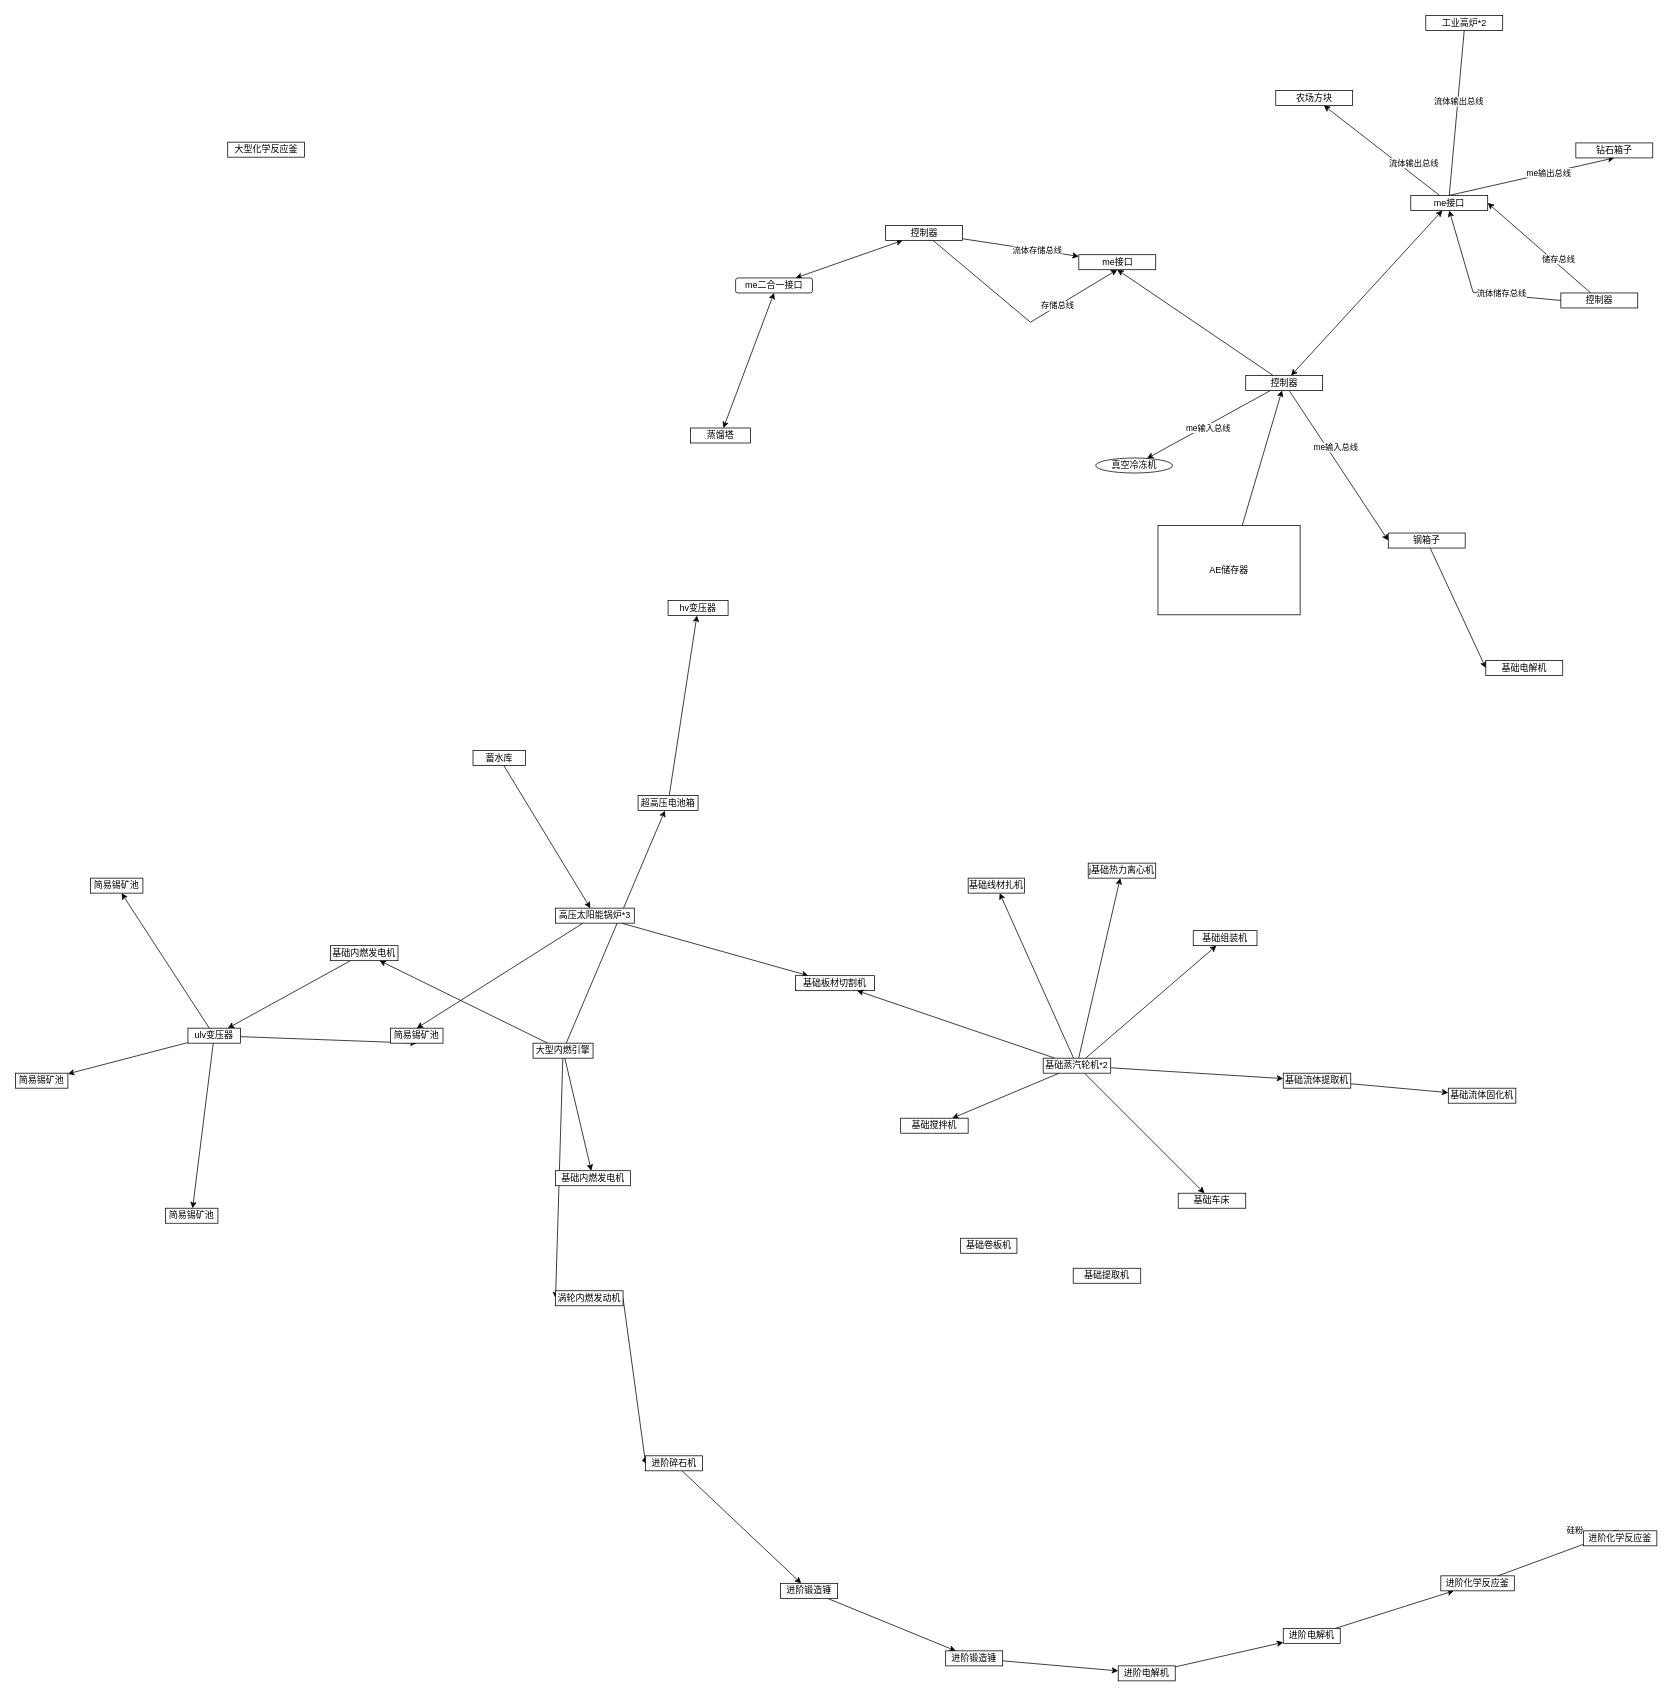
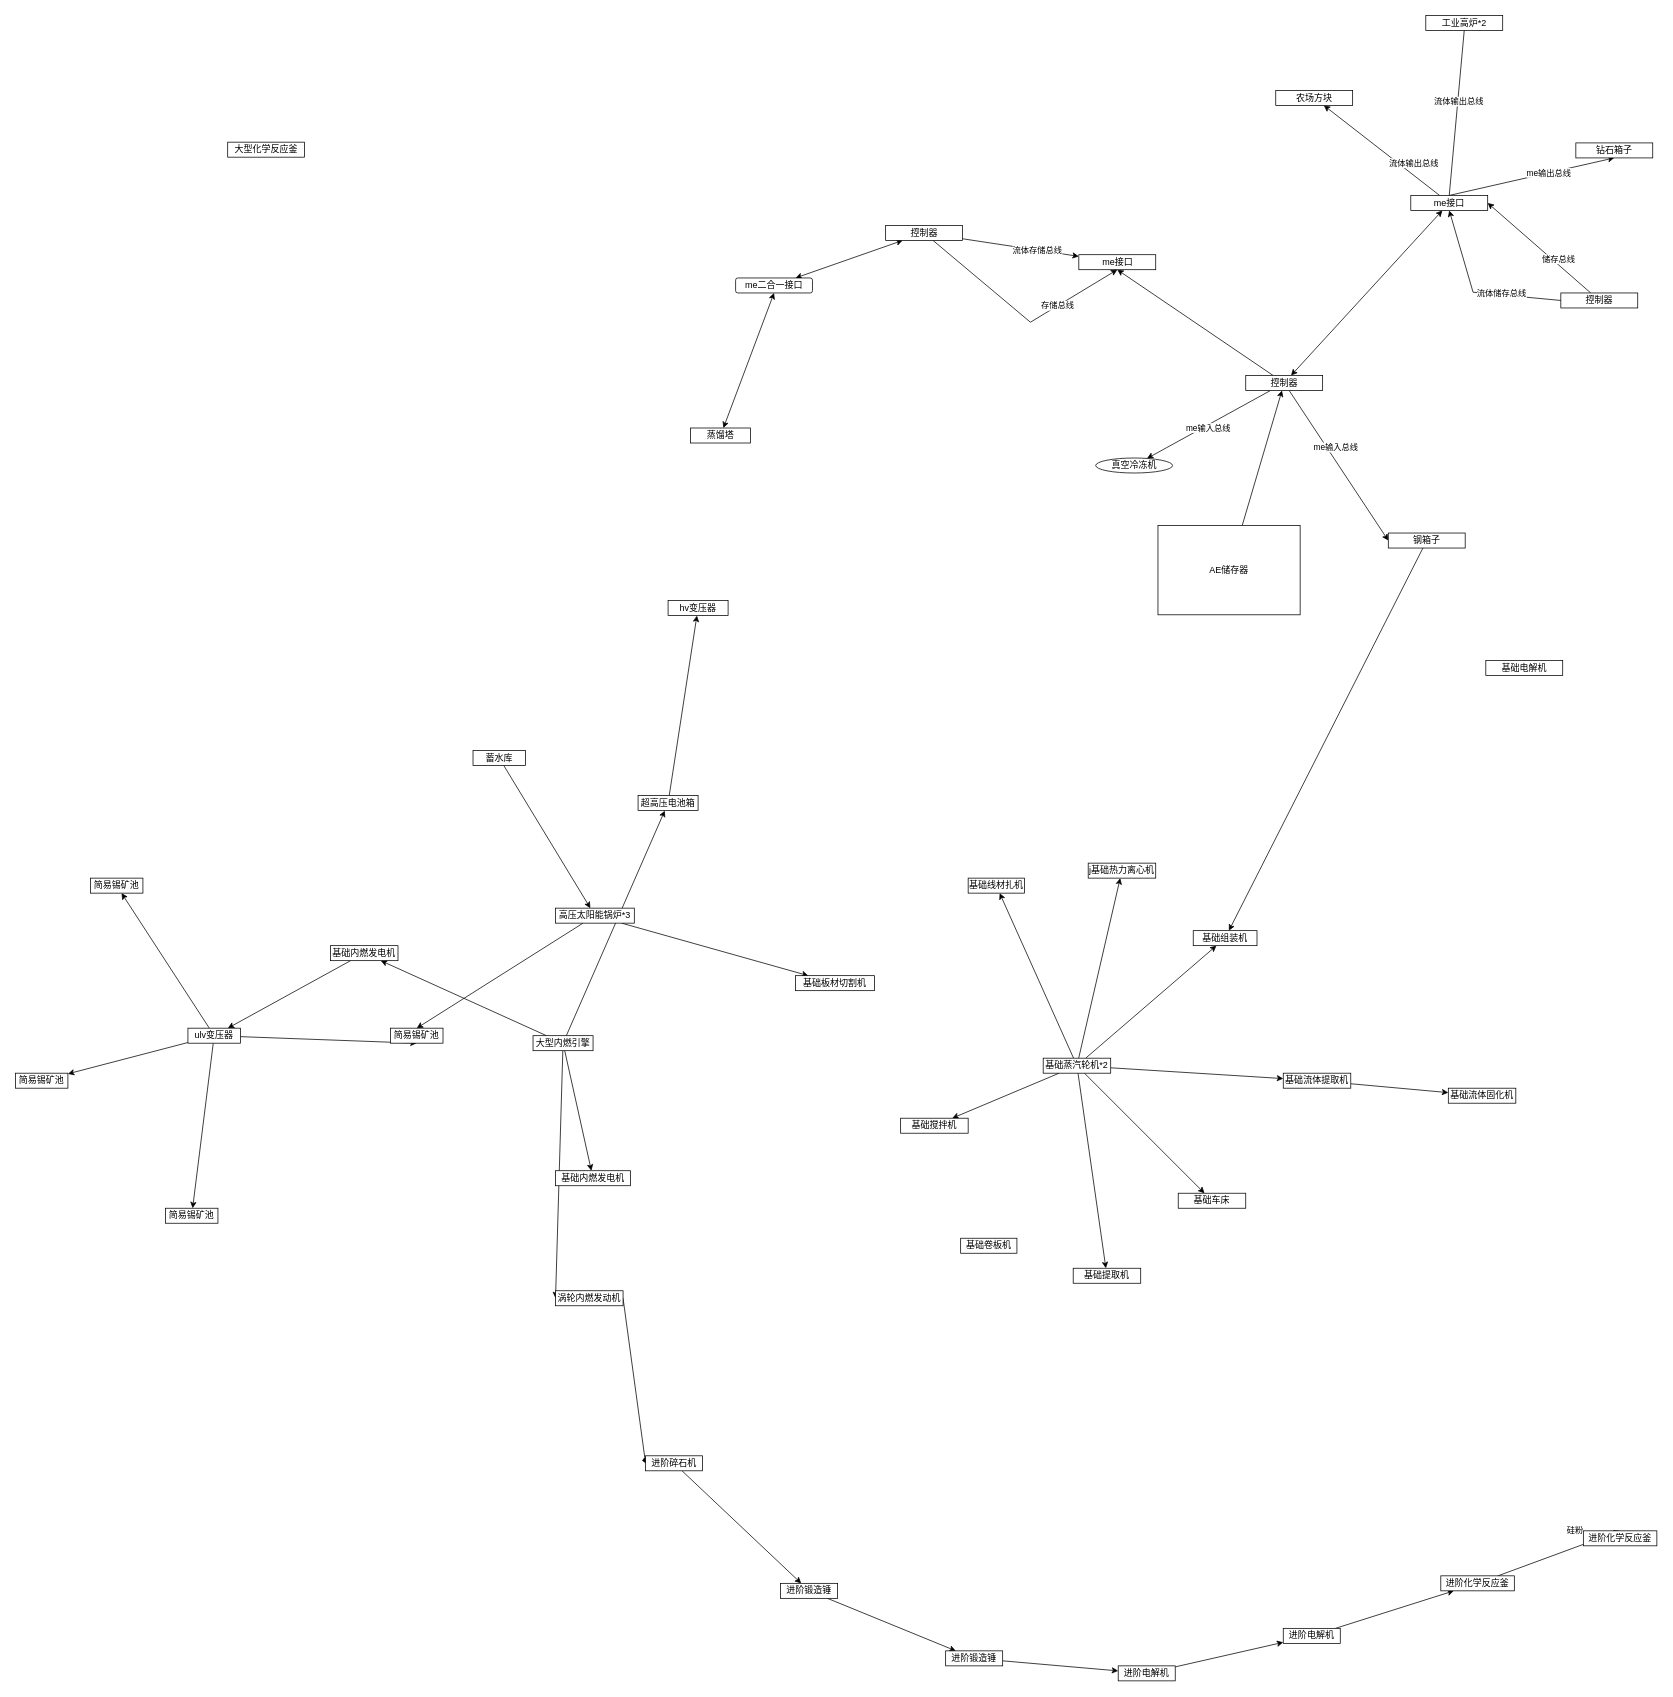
edge "钢箱子" -> "基础电解机": now "钢箱子" -> "基础组装机"
edge "基础蒸汽轮机*2" -> "基础板材切割机": now "基础蒸汽轮机*2" -> "基础提取机"
node "大型内燃引擎": moved (563, 1050) -> (563, 1043)
